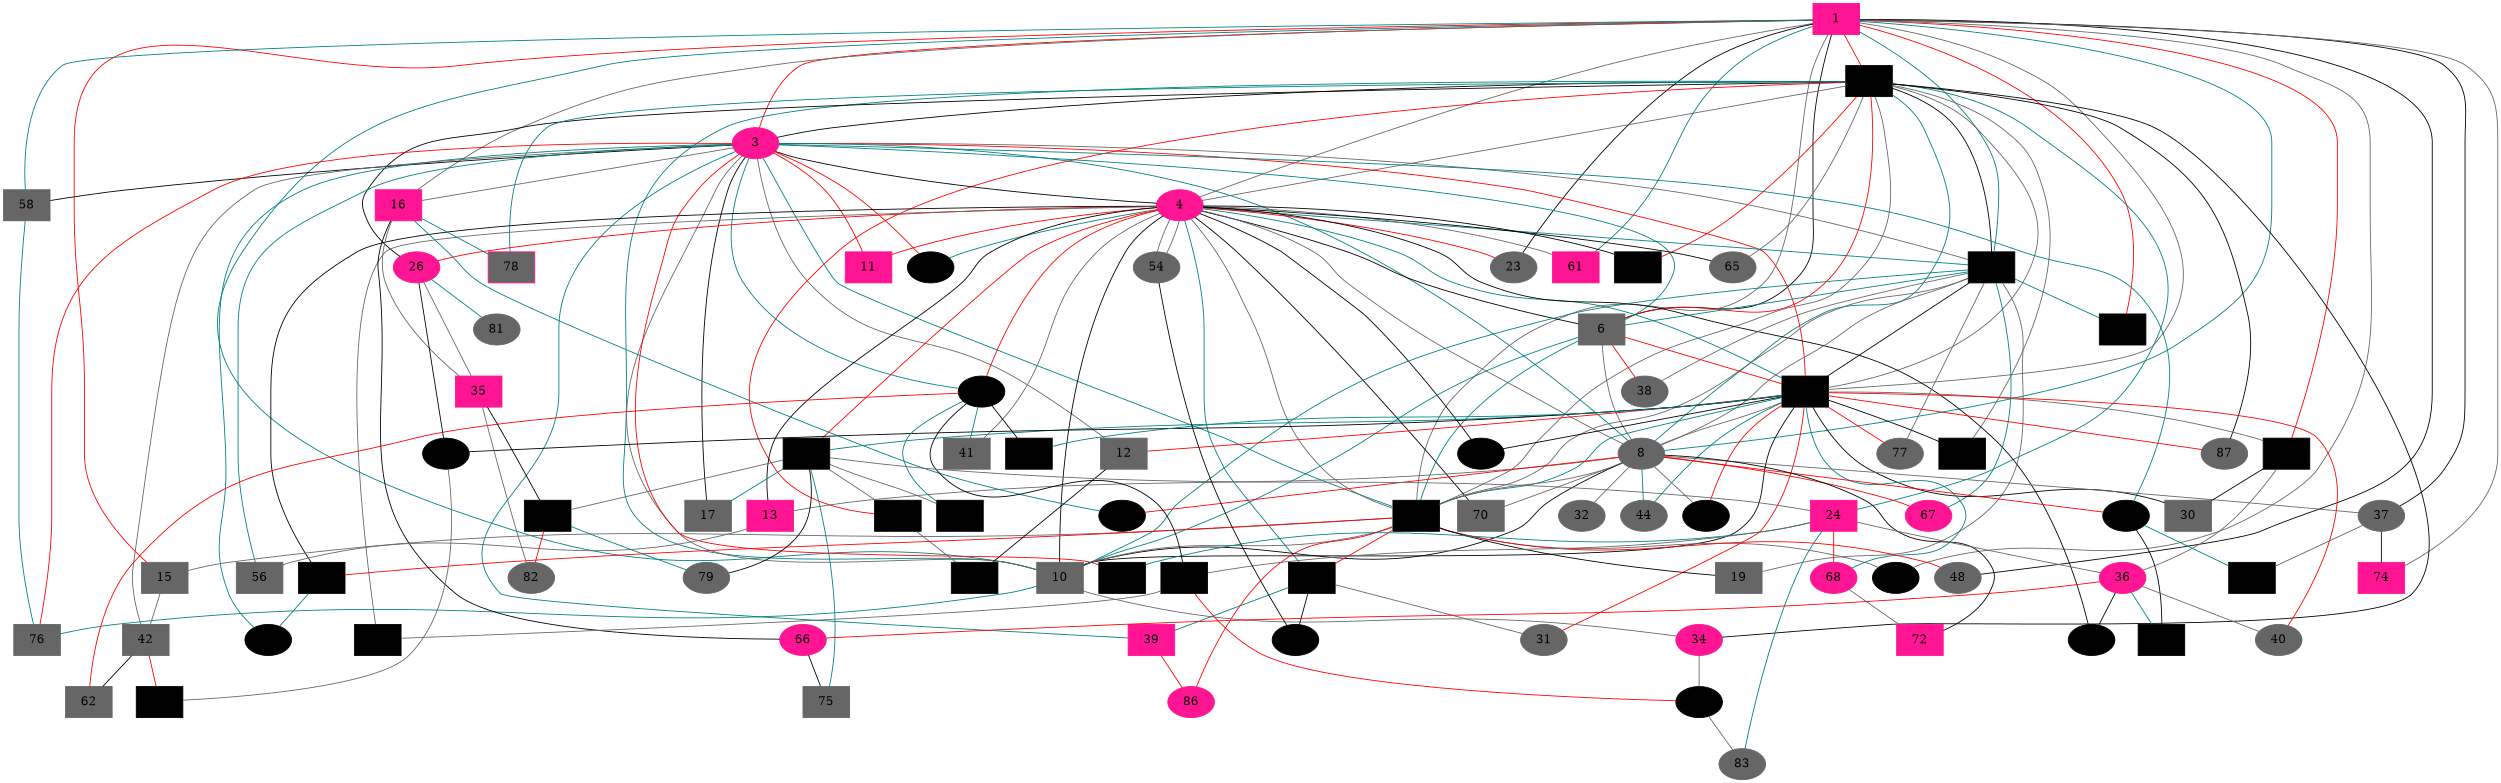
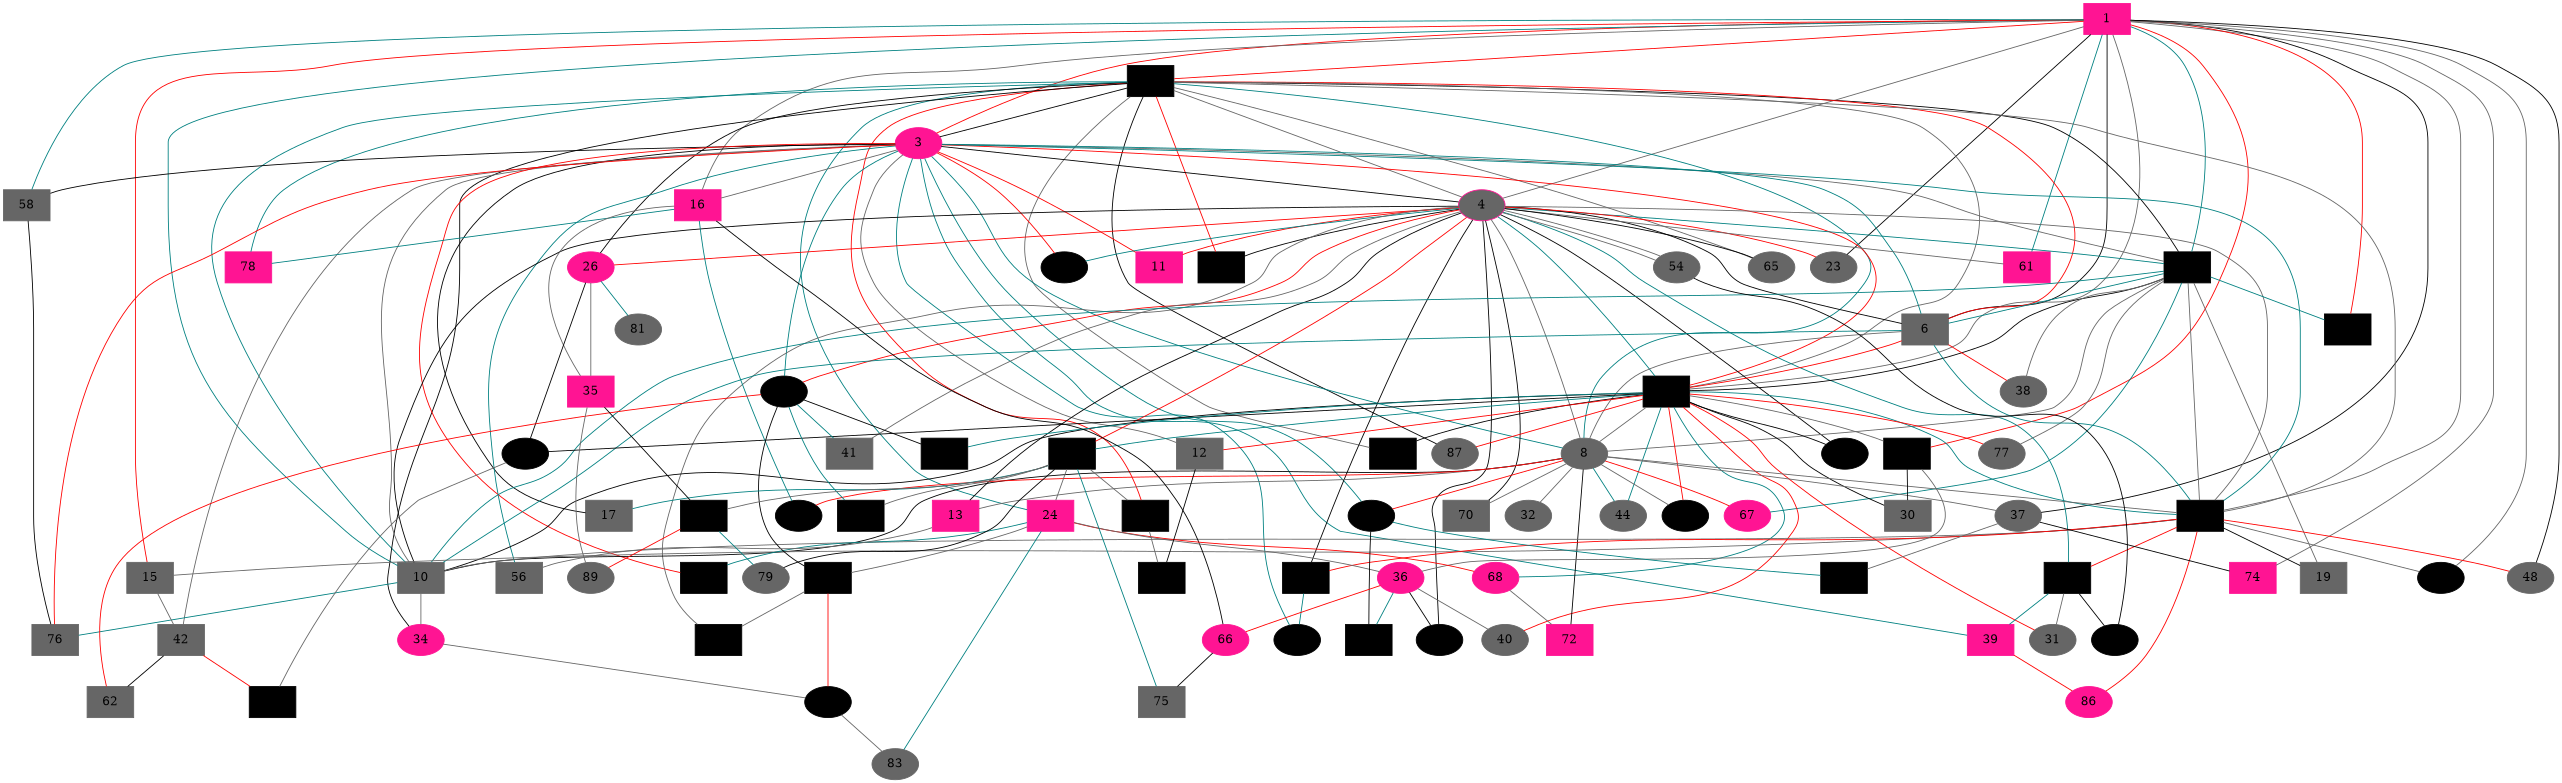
node "4": fillcolor deeppink -> gray40
node "78": fillcolor gray40 -> deeppink
edge "1" -- "8": removed
edge "58" -- "76": color teal -> black
node "82": label "82" -> "89"
